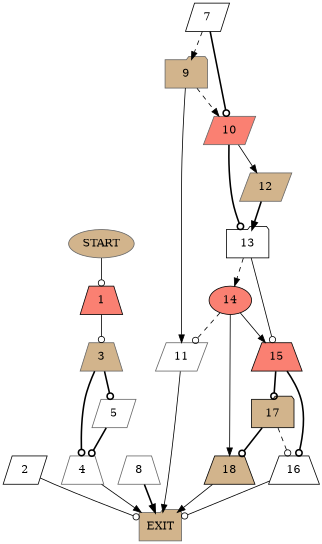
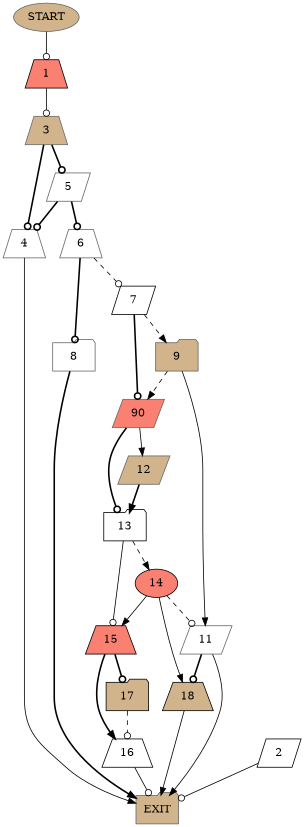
node "10": label "10" -> "90"
node "6": added
edge "15" -> "16": arrowhead odot -> normal
edge "17" -> "18": now "11" -> "18"
node "8": shape trapezium -> folder
